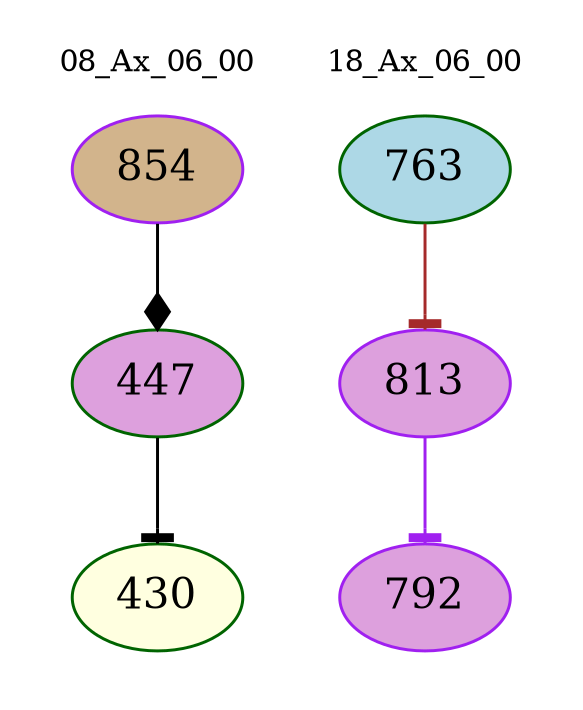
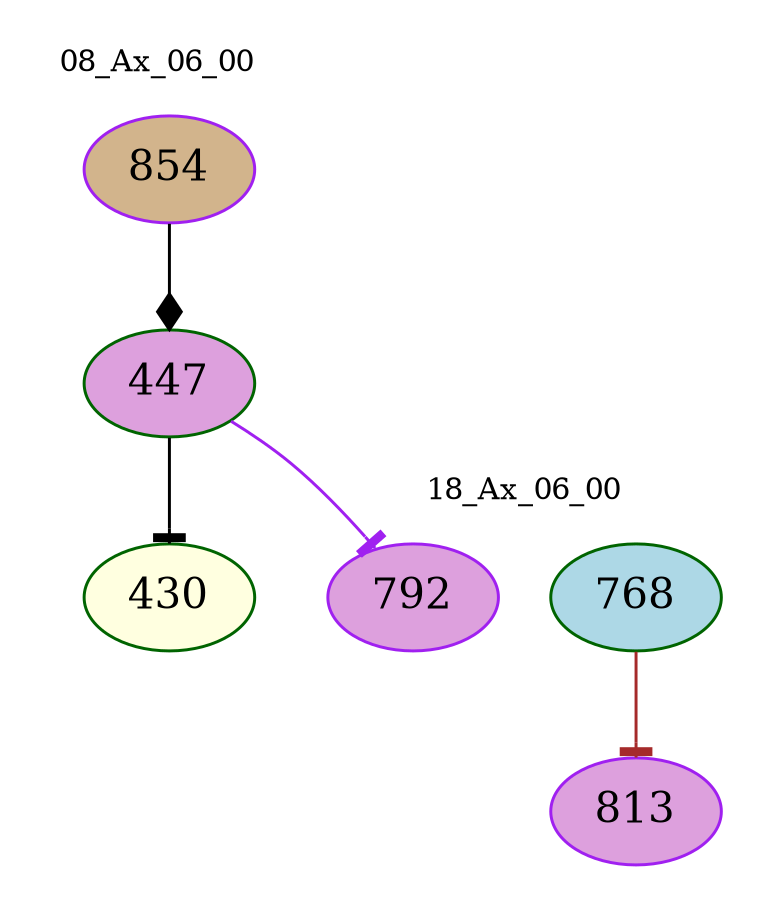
node "763": label "763" -> "768"
edge "813" -> "792": now "447" -> "792"
